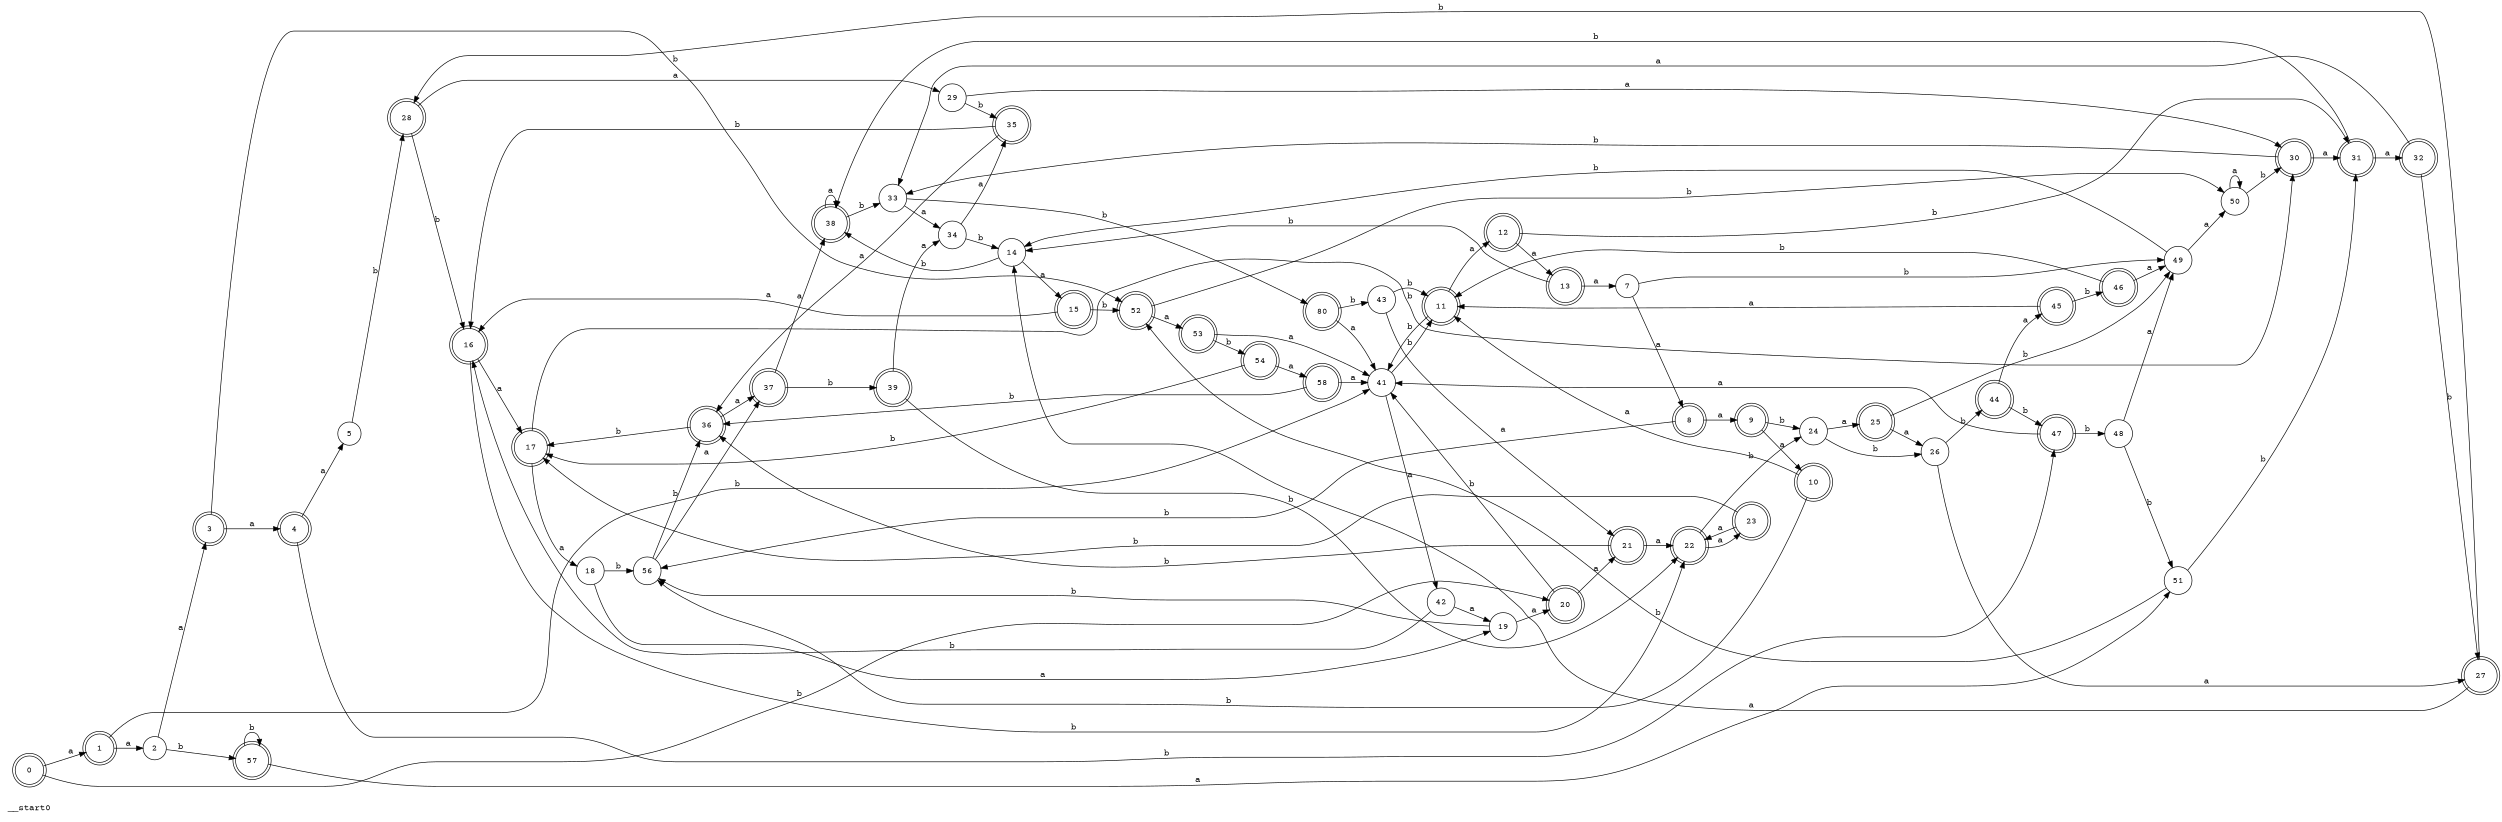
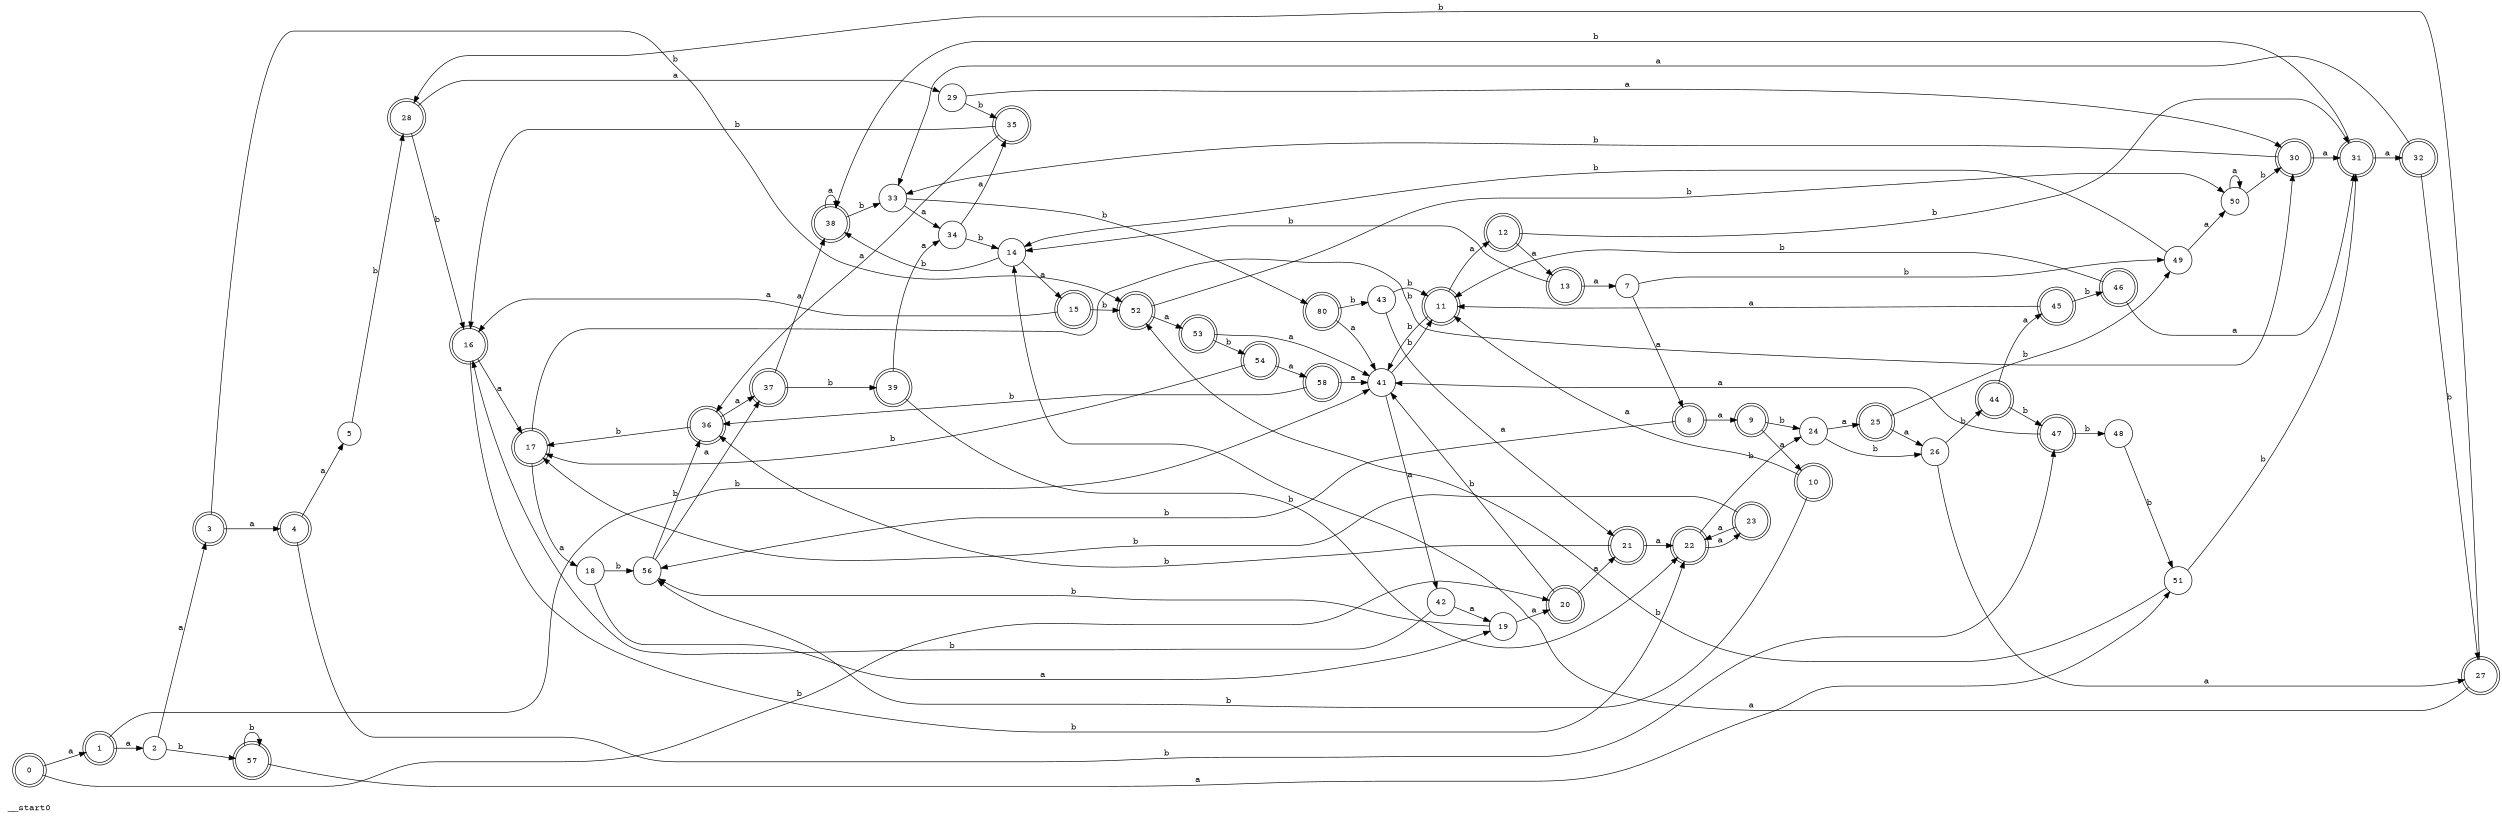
edge "46" -> "49": now "46" -> "31"
edge "48" -> "49": removed, label "a"
